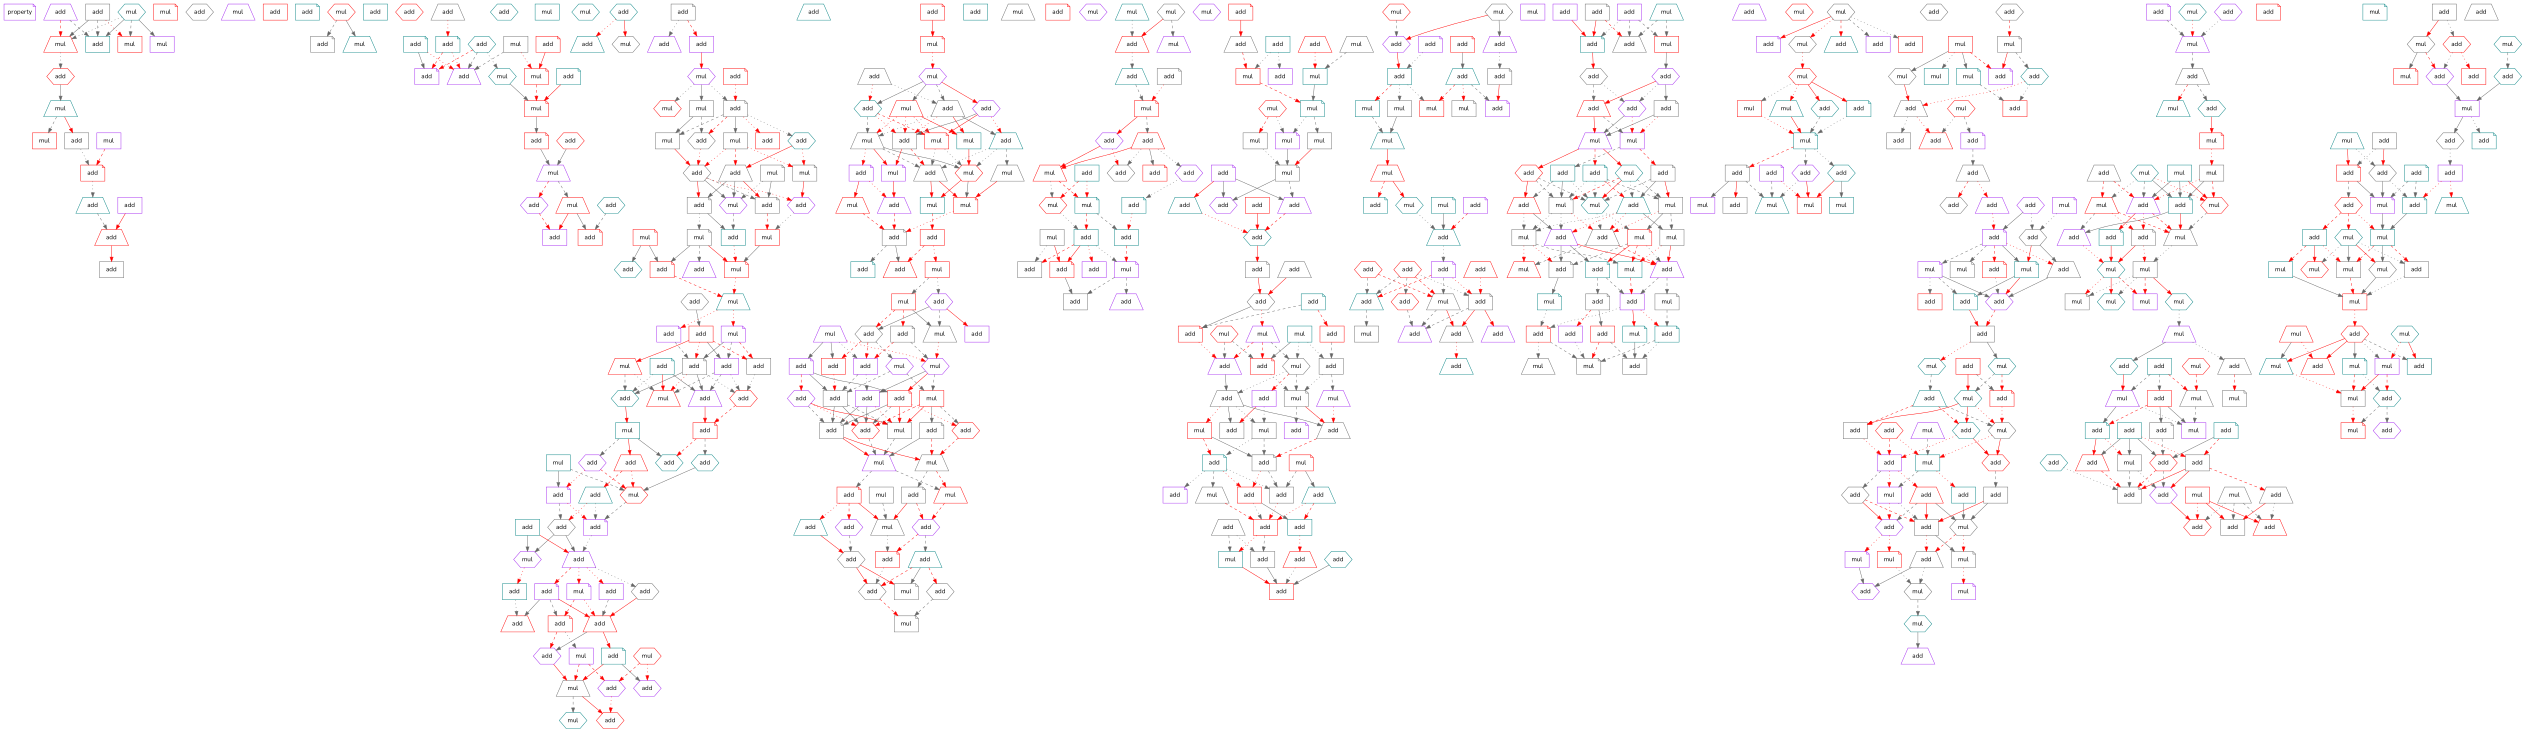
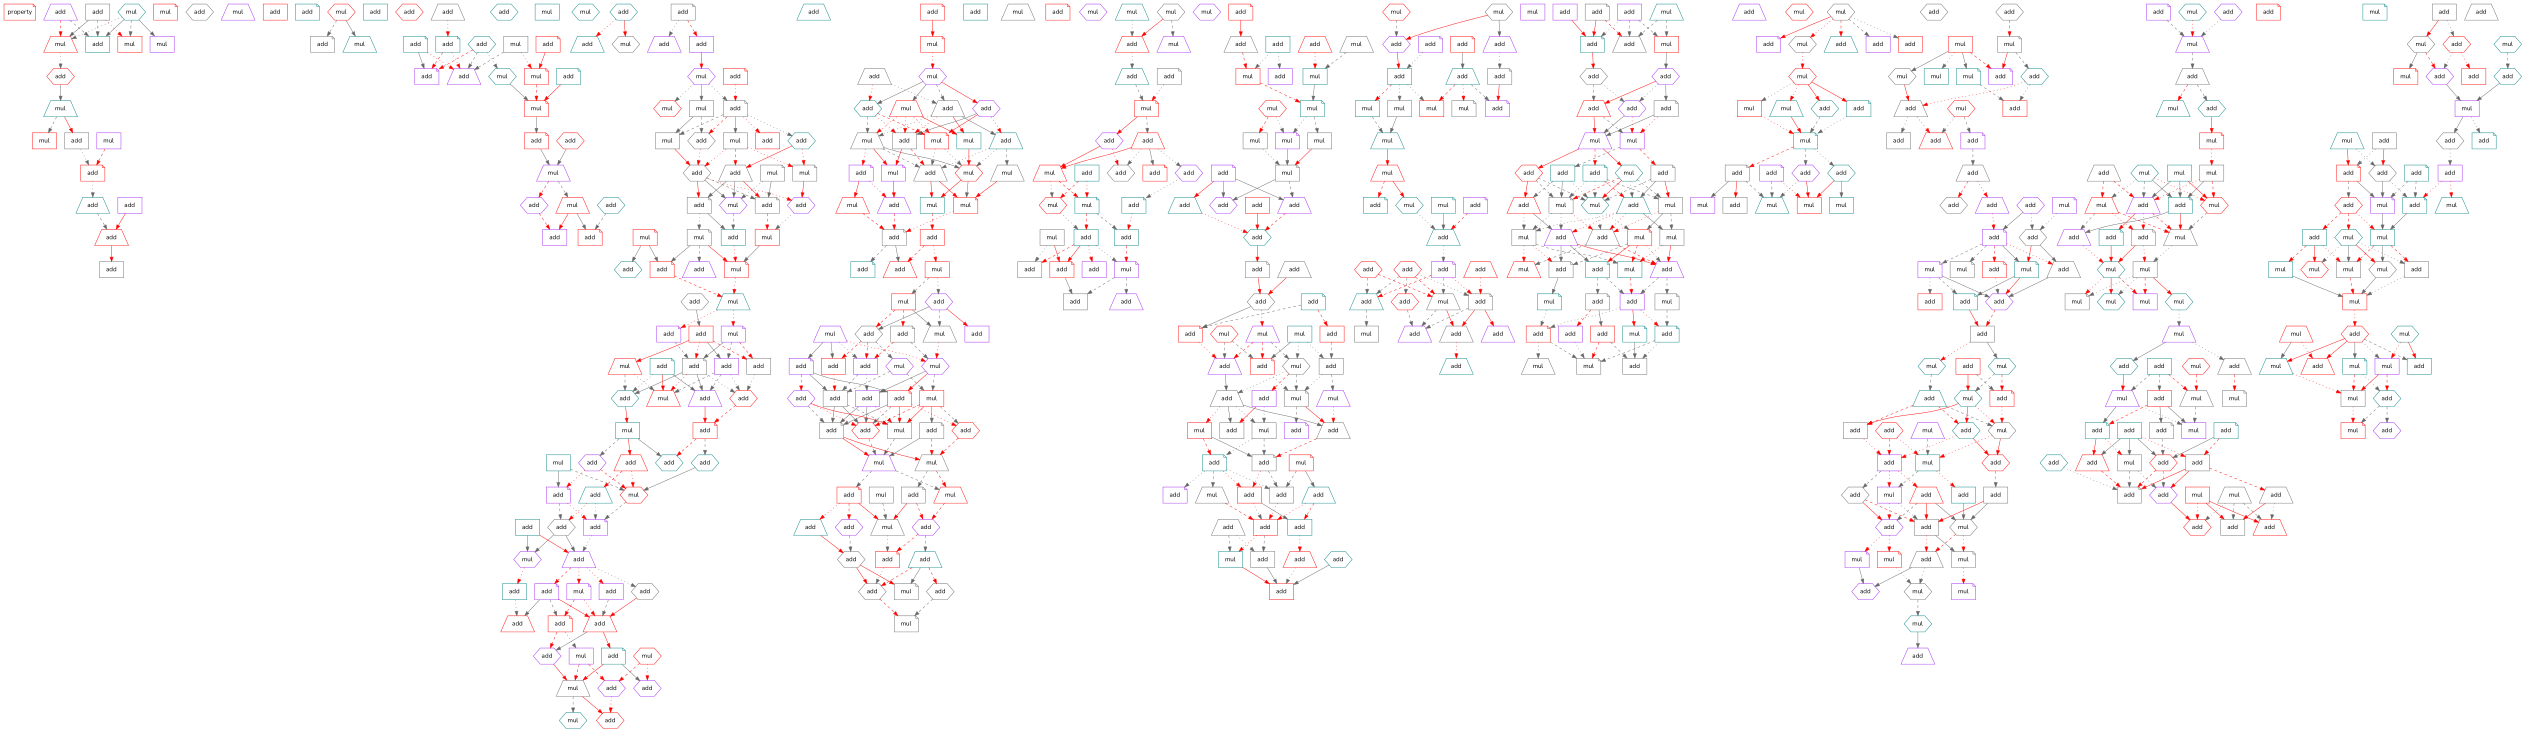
node "property": color purple -> red
